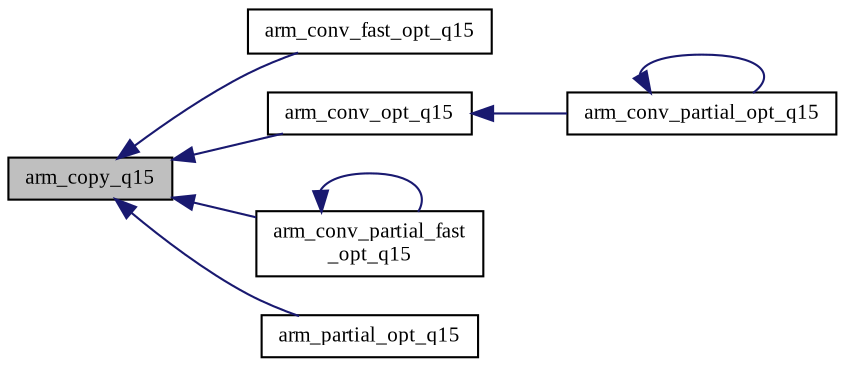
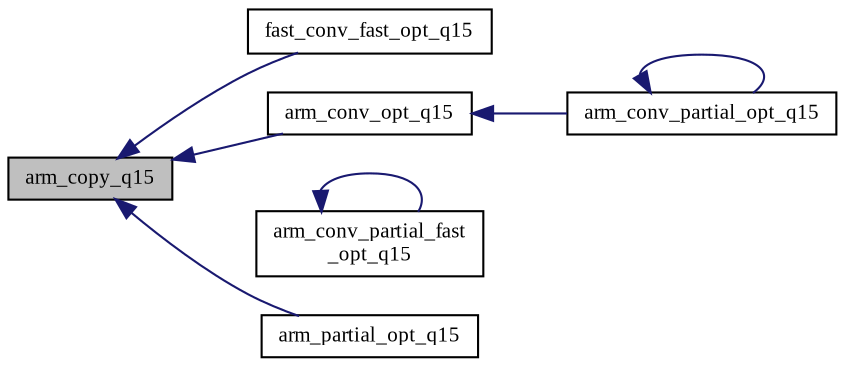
node "arm_conv_fast_opt_q15": label "arm_conv_fast_opt_q15" -> "fast_conv_fast_opt_q15"
edge "arm_conv_partial_fast _opt_q15" -> "arm_copy_q15": removed
